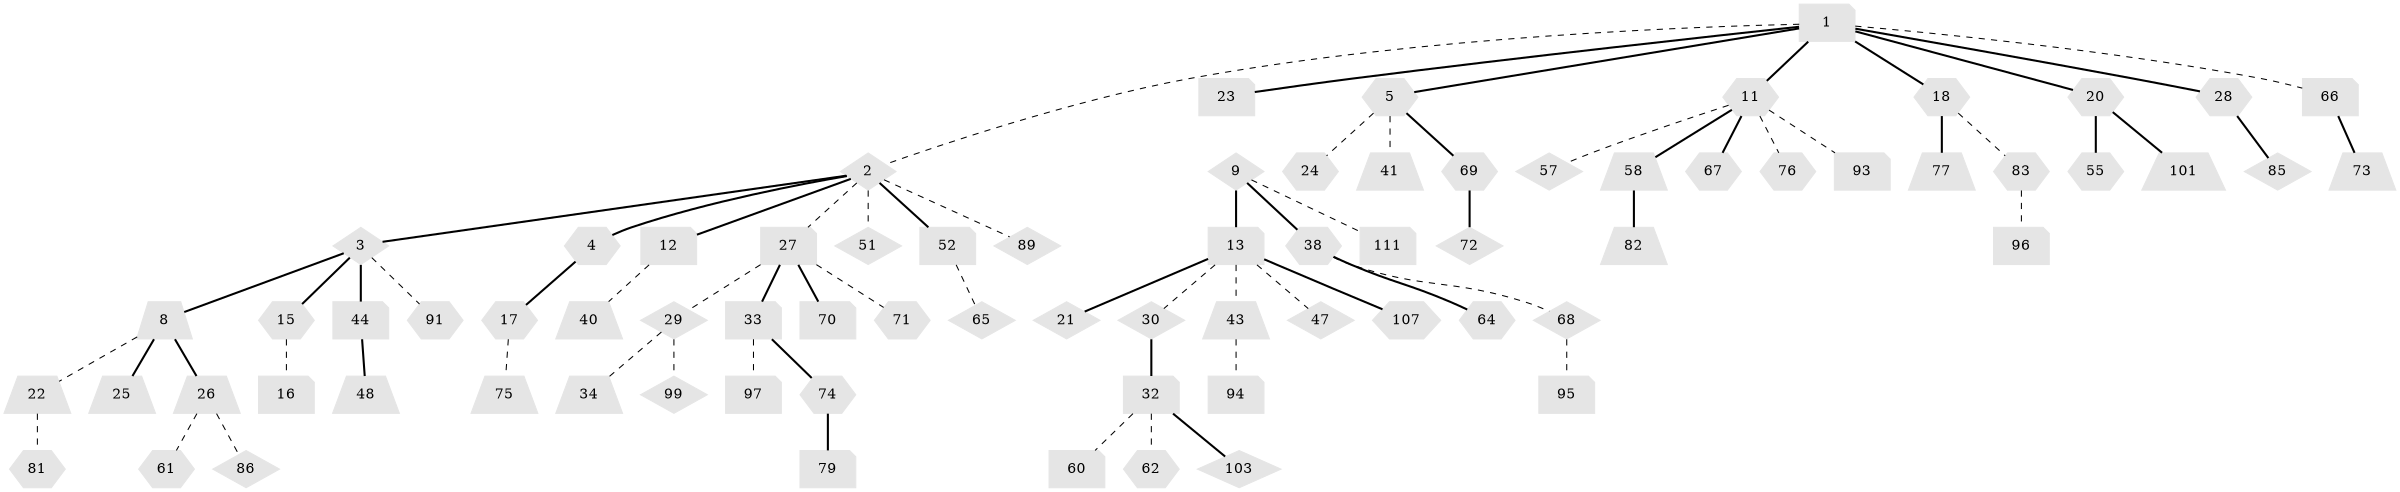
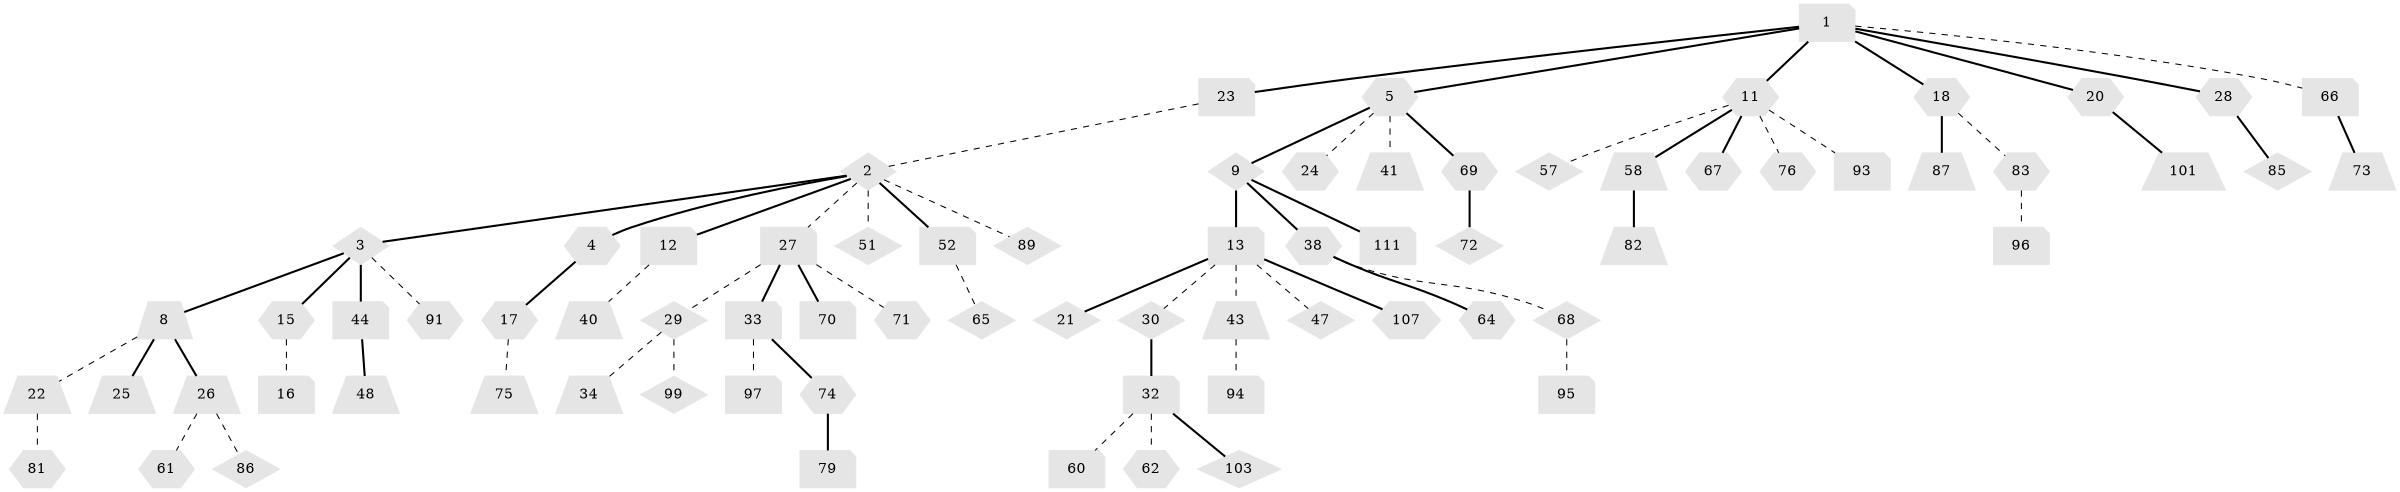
edge "1" -- "2": now "23" -- "2"
edge "5" -- "9": added
node "77": label "77" -> "87"
node "55": removed
edge "9" -- "111": style dashed -> bold
